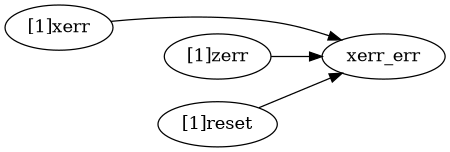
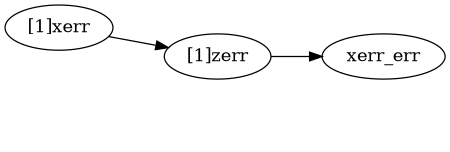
edge "[1]xerr" -> "xerr_err": now "[1]xerr" -> "[1]zerr"
node "[1]reset": removed
